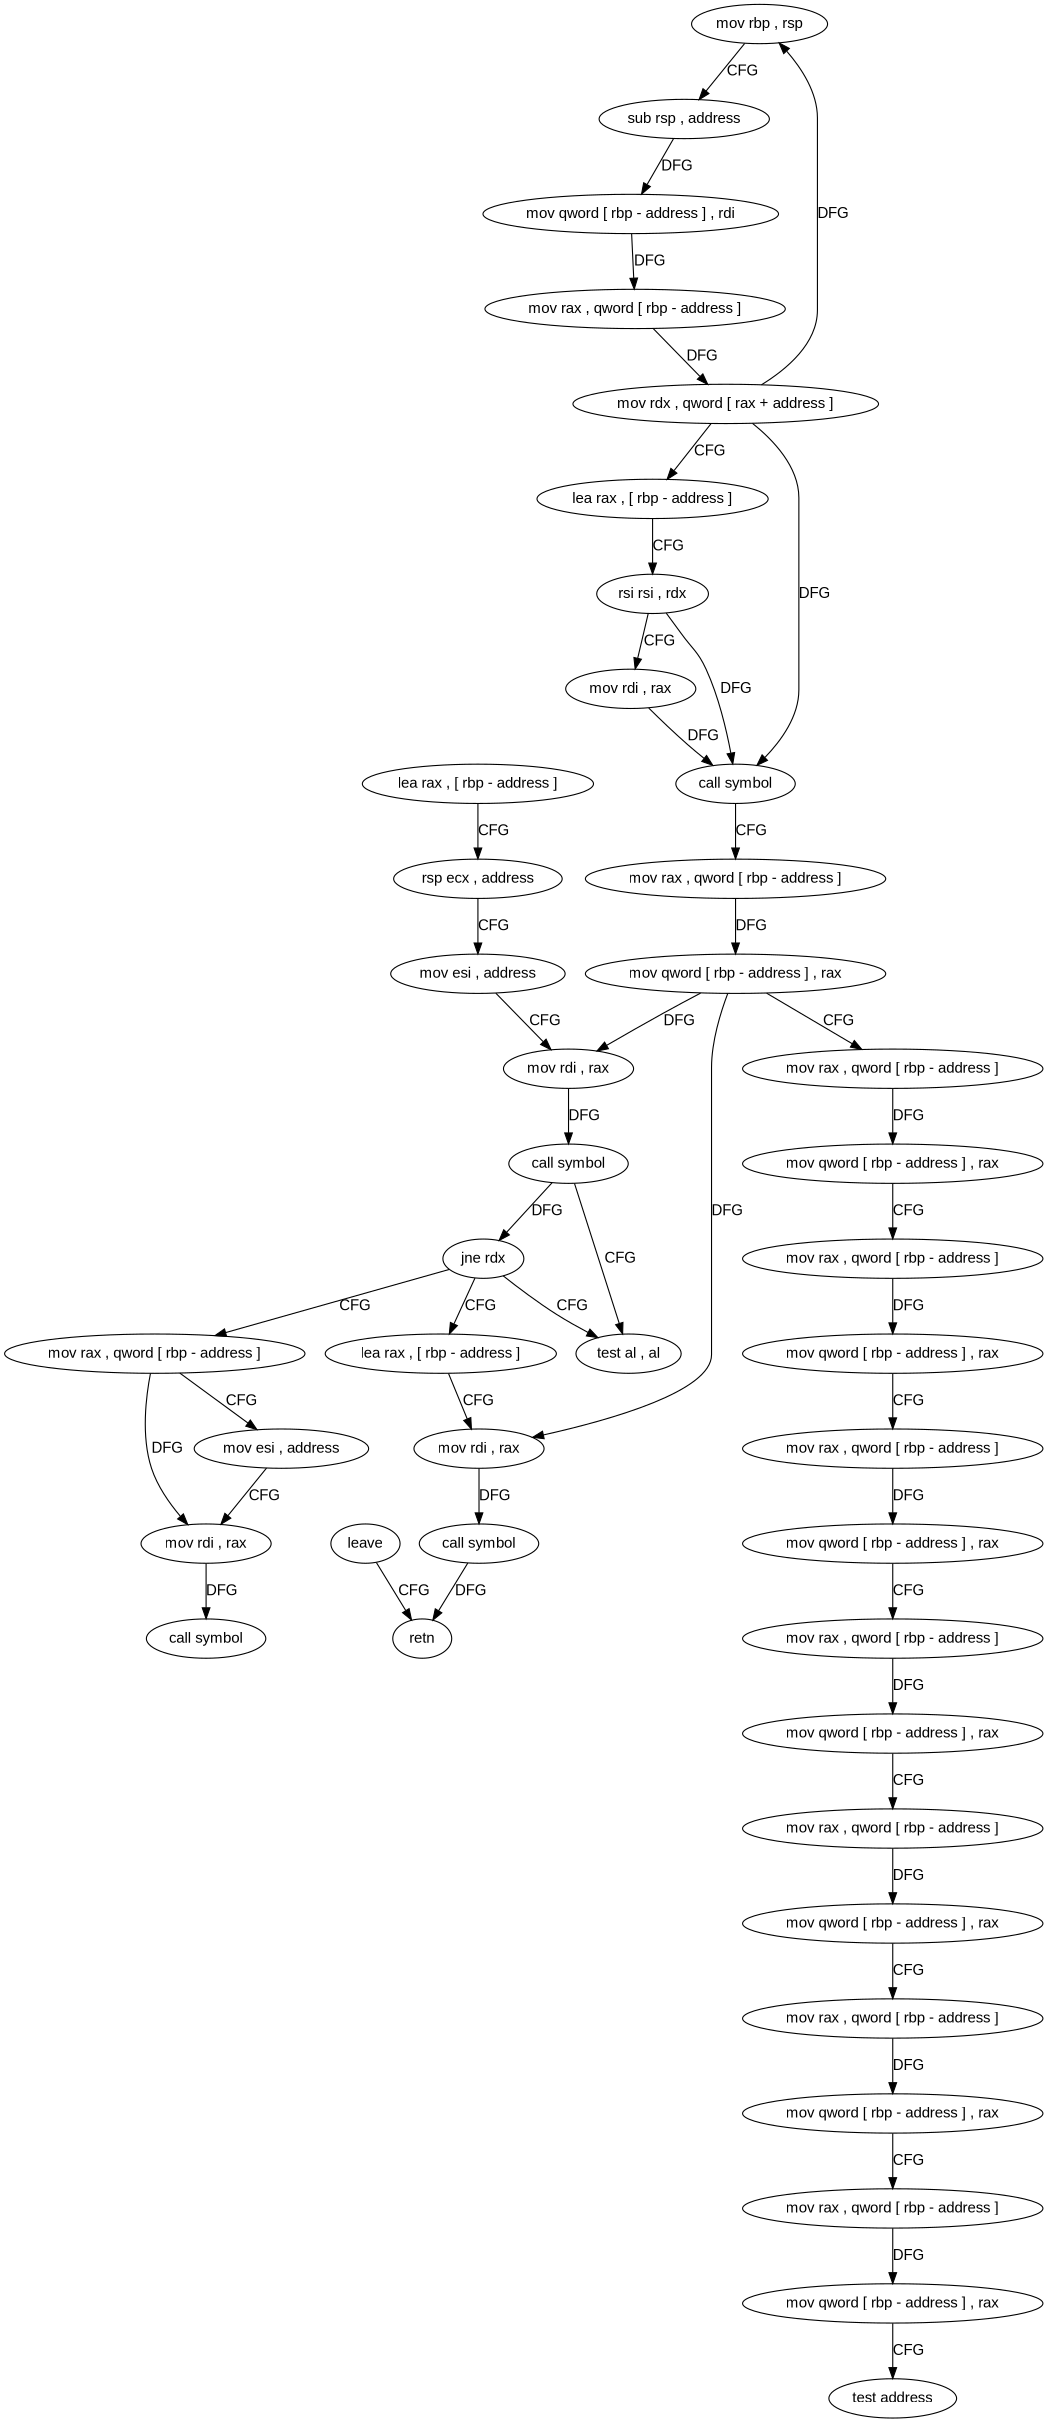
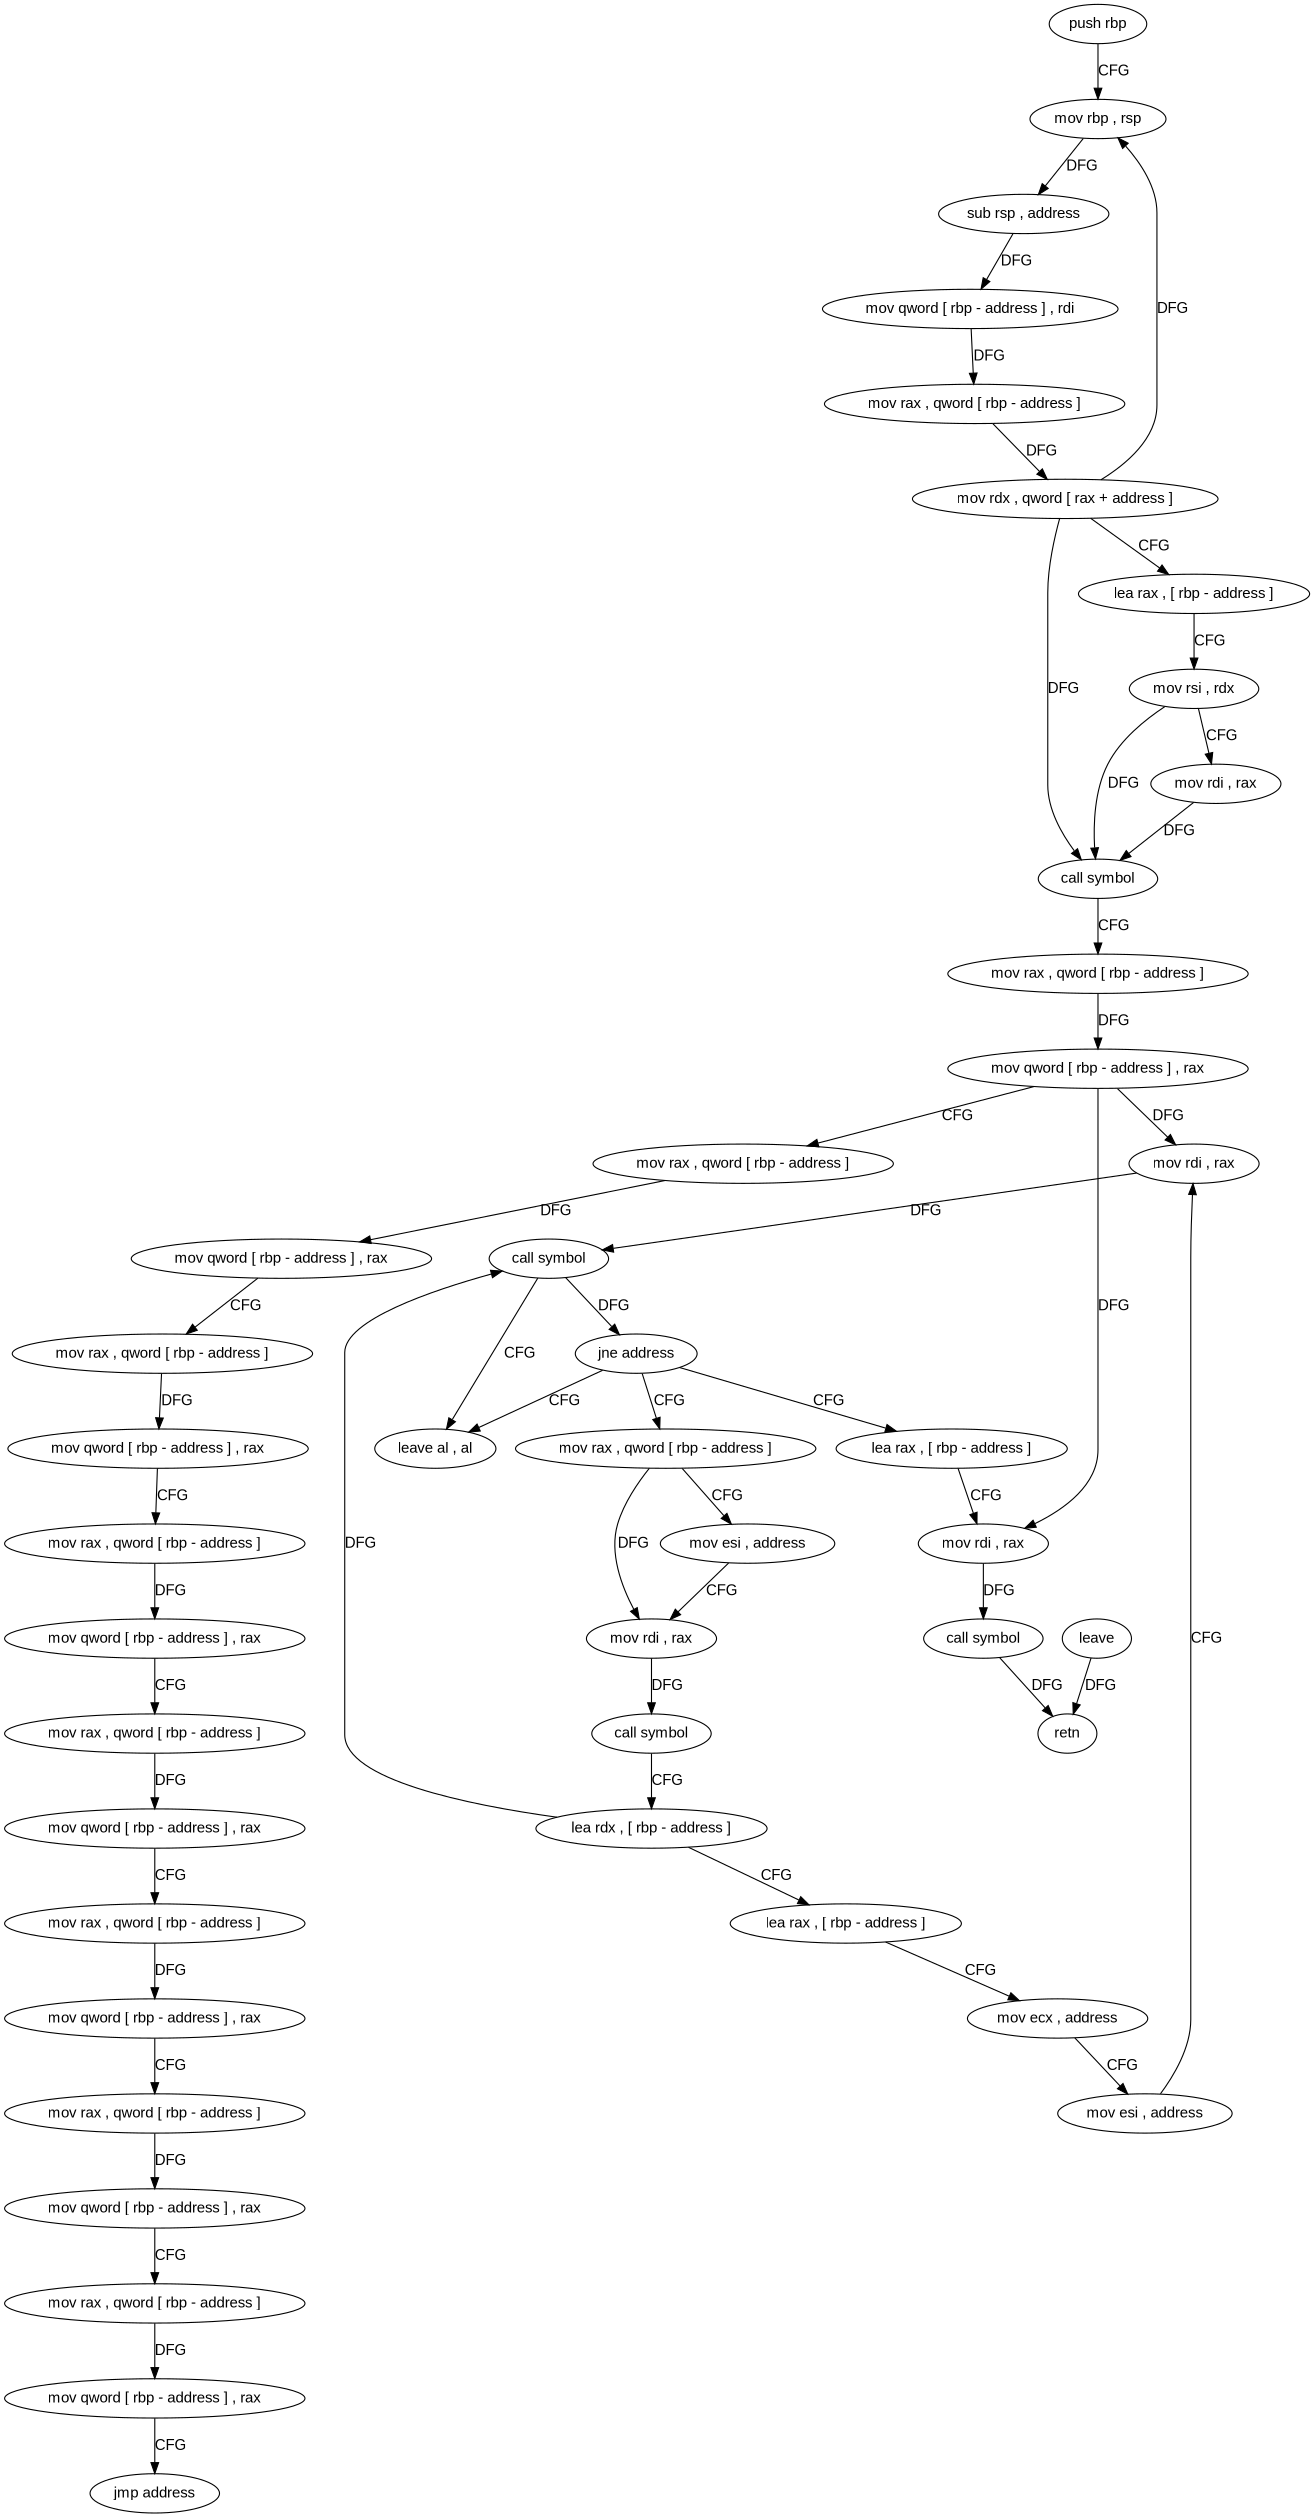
node "push rbp": added
edge "mov rbp , rsp" -> "sub rsp , address": label "CFG" -> "DFG"
node "rsi rsi , rdx": label "rsi rsi , rdx" -> "mov rsi , rdx"
node "rsp ecx , address": label "rsp ecx , address" -> "mov ecx , address"
node "jne rdx": label "jne rdx" -> "jne address"
node "test al , al": label "test al , al" -> "leave al , al"
edge "leave" -> "retn": label "CFG" -> "DFG"
node "lea rdx , [ rbp - address ]": added
node "test address": label "test address" -> "jmp address"
